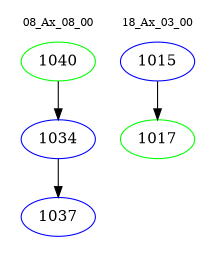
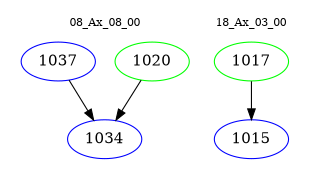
node "1040": label "1040" -> "1020"
edge "1015" -> "1017": reversed
edge "1034" -> "1037": reversed
